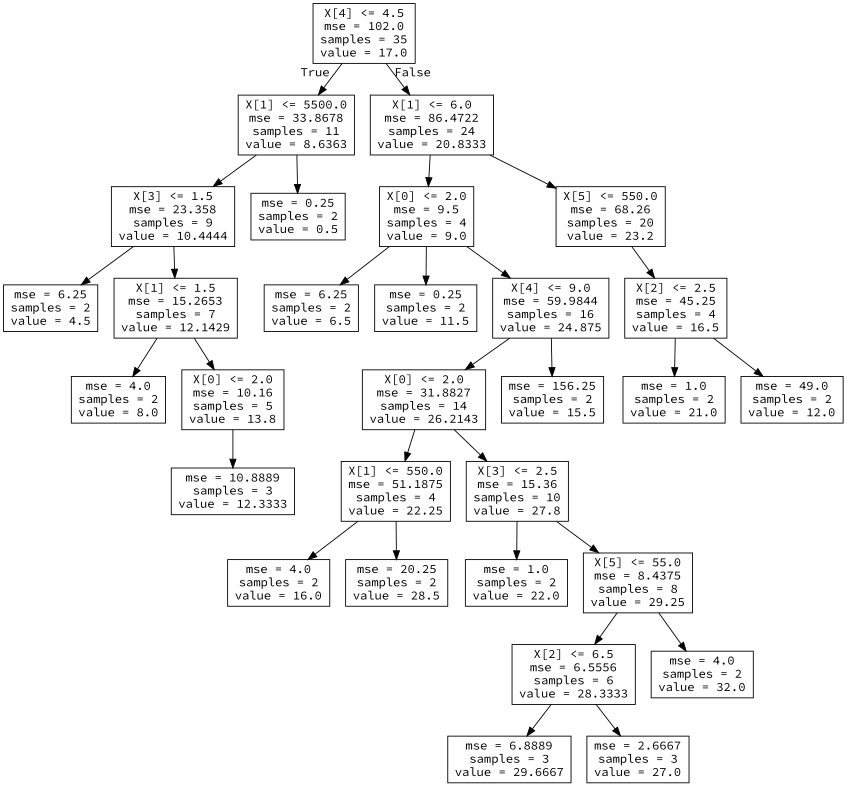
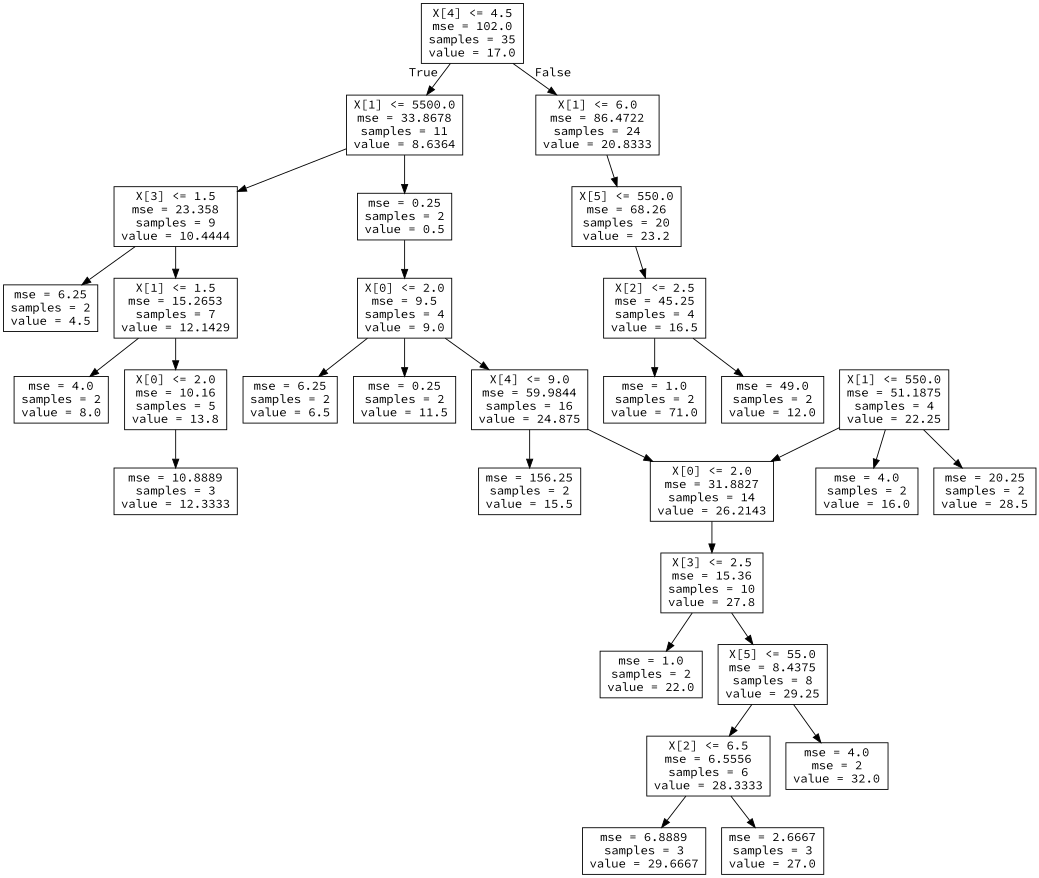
node "X[1] <= 5500.0 mse = 33.8678 samples = 11 value = 8.6363": label "X[1] <= 5500.0 mse = 33.8678 samples = 11 value = 8.6363" -> "X[1] <= 5500.0 mse = 33.8678 samples = 11 value = 8.6364"
edge "X[1] <= 6.0 mse = 86.4722 samples = 24 value = 20.8333" -> "X[0] <= 2.0 mse = 9.5 samples = 4 value = 9.0": now "mse = 0.25 samples = 2 value = 0.5" -> "X[0] <= 2.0 mse = 9.5 samples = 4 value = 9.0"
node "mse = 1.0 samples = 2 value = 21.0": label "mse = 1.0 samples = 2 value = 21.0" -> "mse = 1.0 samples = 2 value = 71.0"
edge "X[0] <= 2.0 mse = 31.8827 samples = 14 value = 26.2143" -> "X[1] <= 550.0 mse = 51.1875 samples = 4 value = 22.25": reversed
node "mse = 4.0 samples = 2 value = 32.0": label "mse = 4.0 samples = 2 value = 32.0" -> "mse = 4.0 mse = 2 value = 32.0"
